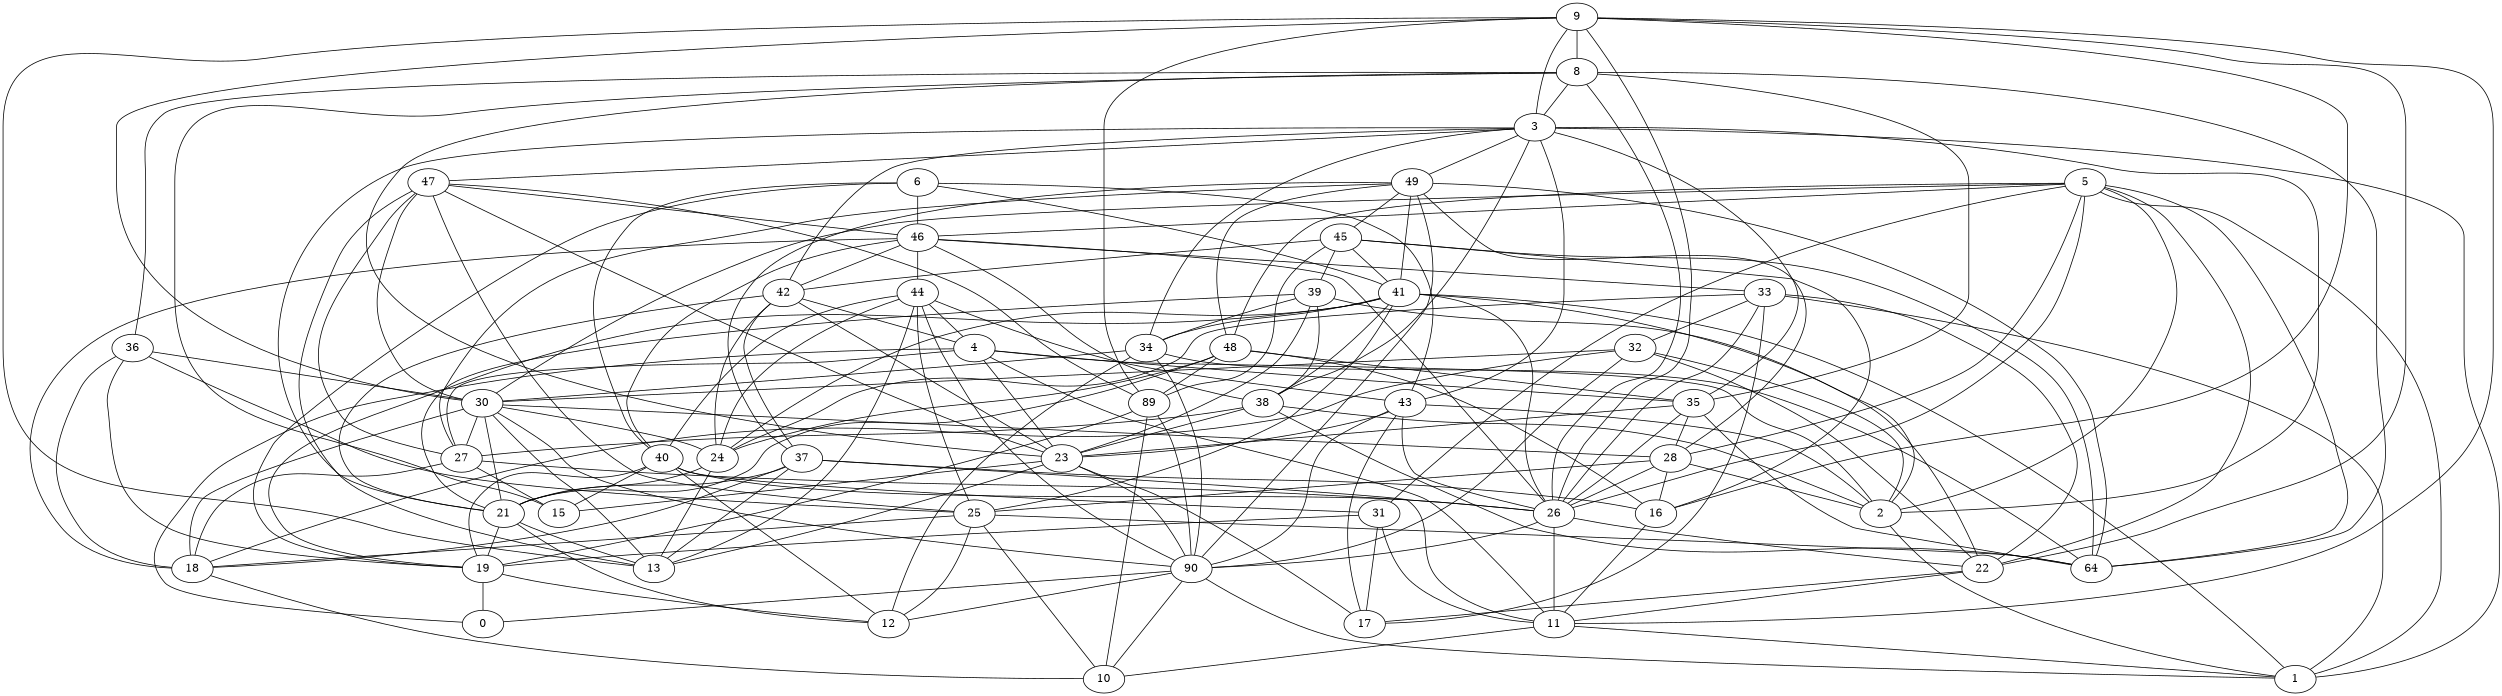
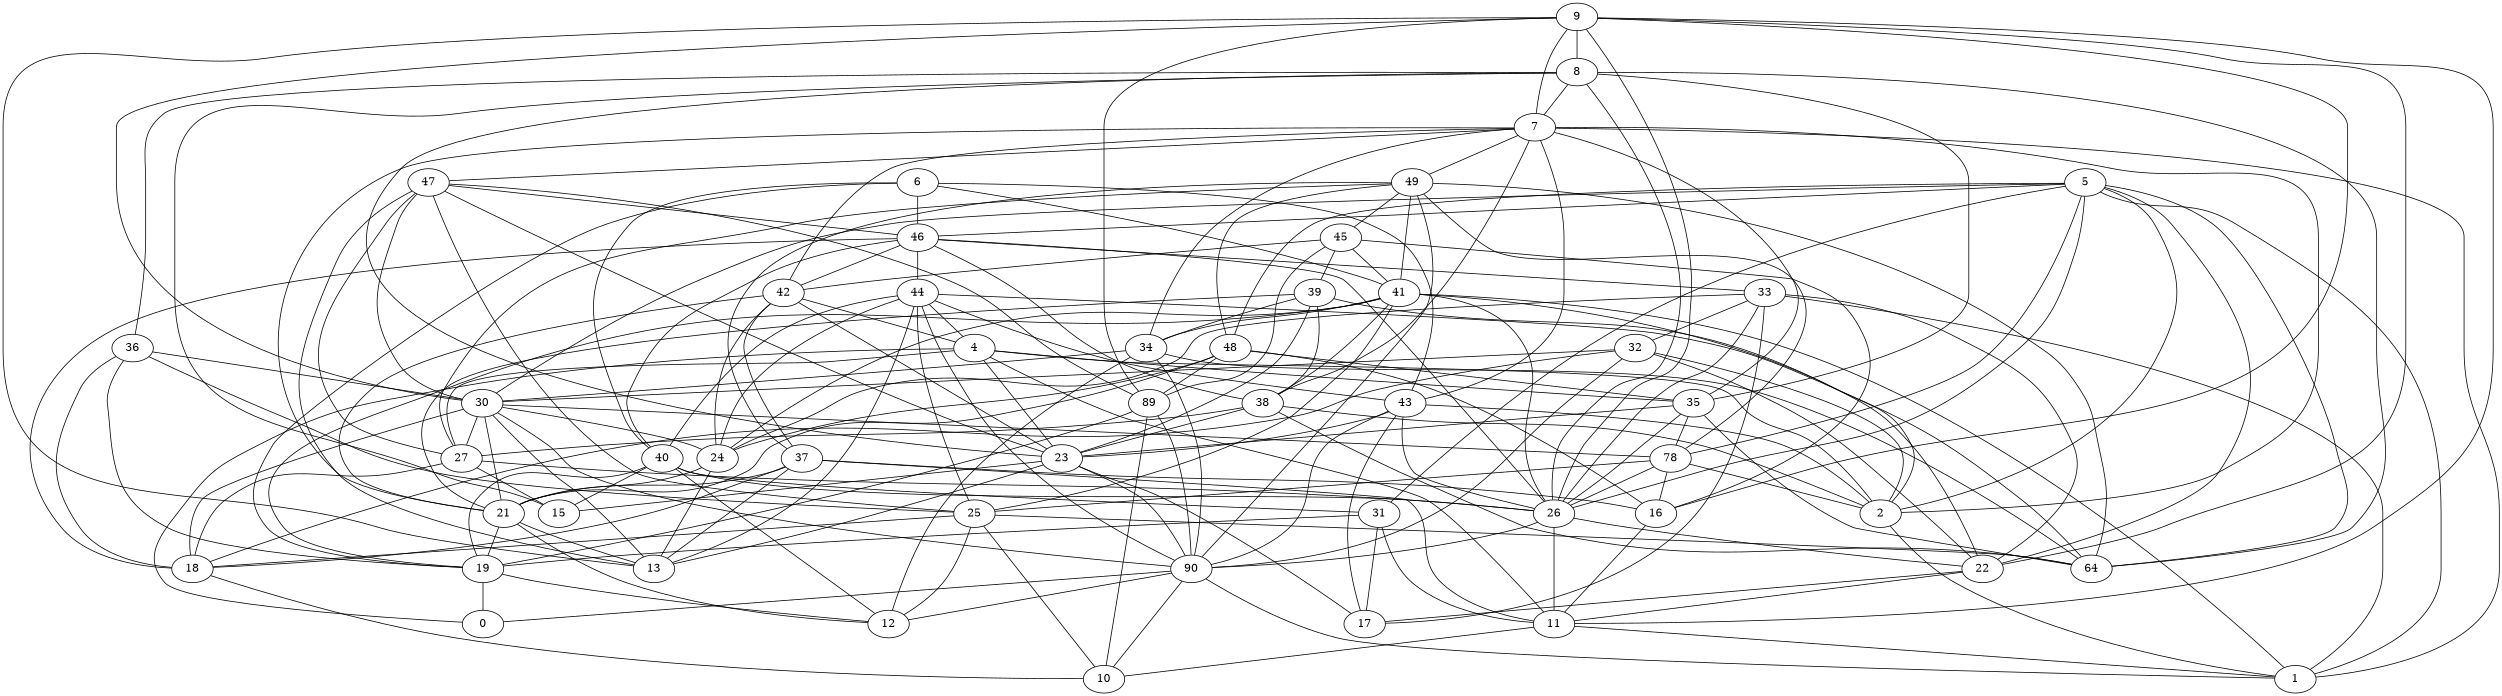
node "3": label "3" -> "7"
edge "45" -- "64": now "44" -- "64"
node "28": label "28" -> "78"
